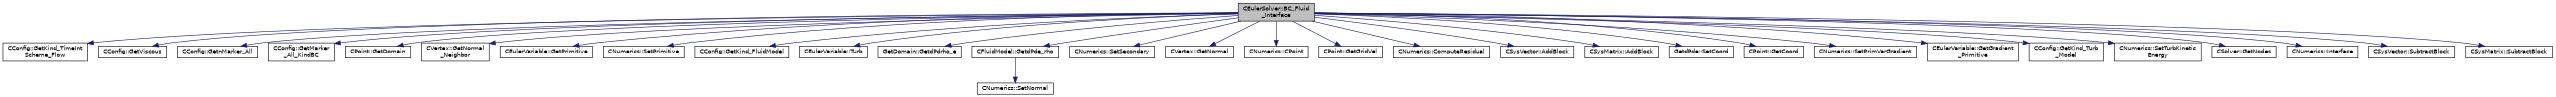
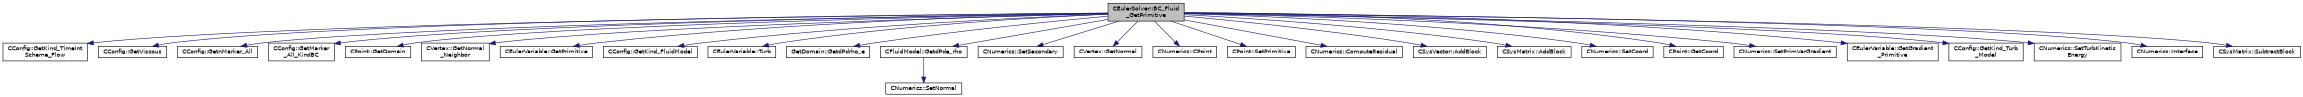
node "CEulerSolver::BC_Fluid _Interface": label "CEulerSolver::BC_Fluid _Interface" -> "CEulerSolver::BC_Fluid _GetPrimitive"
node "CNumerics::SetPrimitive": removed
node "CPoint::GetGridVel": label "CPoint::GetGridVel" -> "CPoint::SetPrimitive"
node "GetdPde::SetCoord": label "GetdPde::SetCoord" -> "CNumerics::SetCoord"
node "CSolver::GetNodes": removed
node "CSysVector::SubtractBlock": removed
